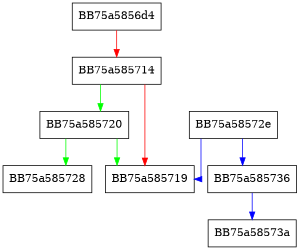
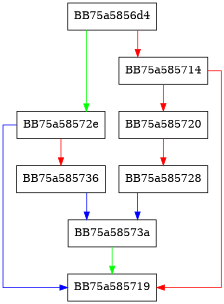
edge "BB75a5856d4" -> "BB75a58572e": added
edge "BB75a585714" -> "BB75a585720": color green -> red
edge "BB75a585720" -> "BB75a585728": color green -> red
edge "BB75a585720" -> "BB75a585719": now "BB75a58573a" -> "BB75a585719"
edge "BB75a58572e" -> "BB75a585736": color blue -> red
edge "BB75a585728" -> "BB75a58573a": added
